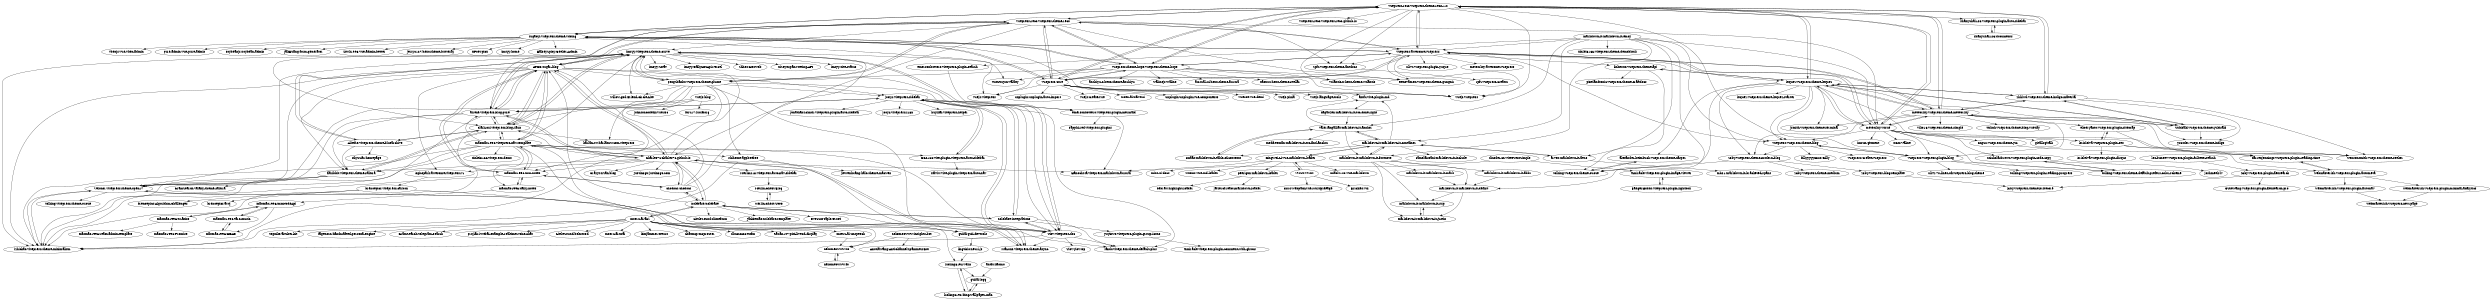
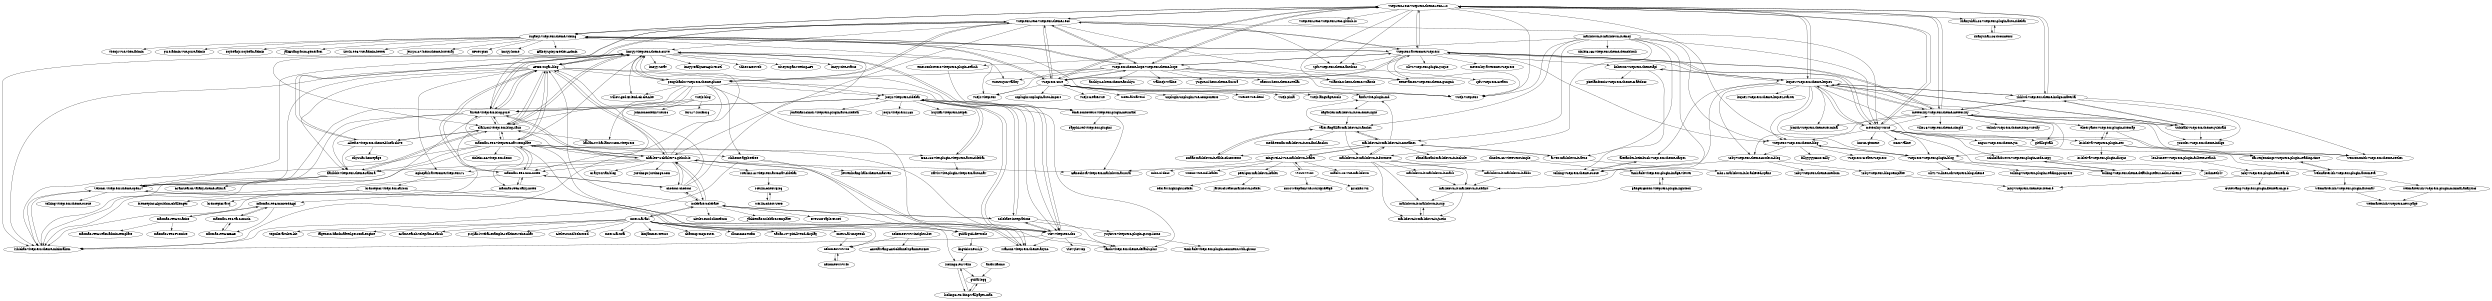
edge "markdown-it/markdown-it-emoji" -> "vuepress/awesome-vuepress": now "markdown-it/markdown-it-emoji" -> "vuejs/vuepress"
node "auroral-ui/hexo-theme-aurora": label "auroral-ui/hexo-theme-aurora" -> "yuque-ui/hexo-theme-aurora"
edge "meteorlxy/vuepress-theme-meteorlxy" -> "meteorlxy/vssue": now "meteorlxy/vuepress-theme-meteorlxy" -> "gitalk/gitalk"
